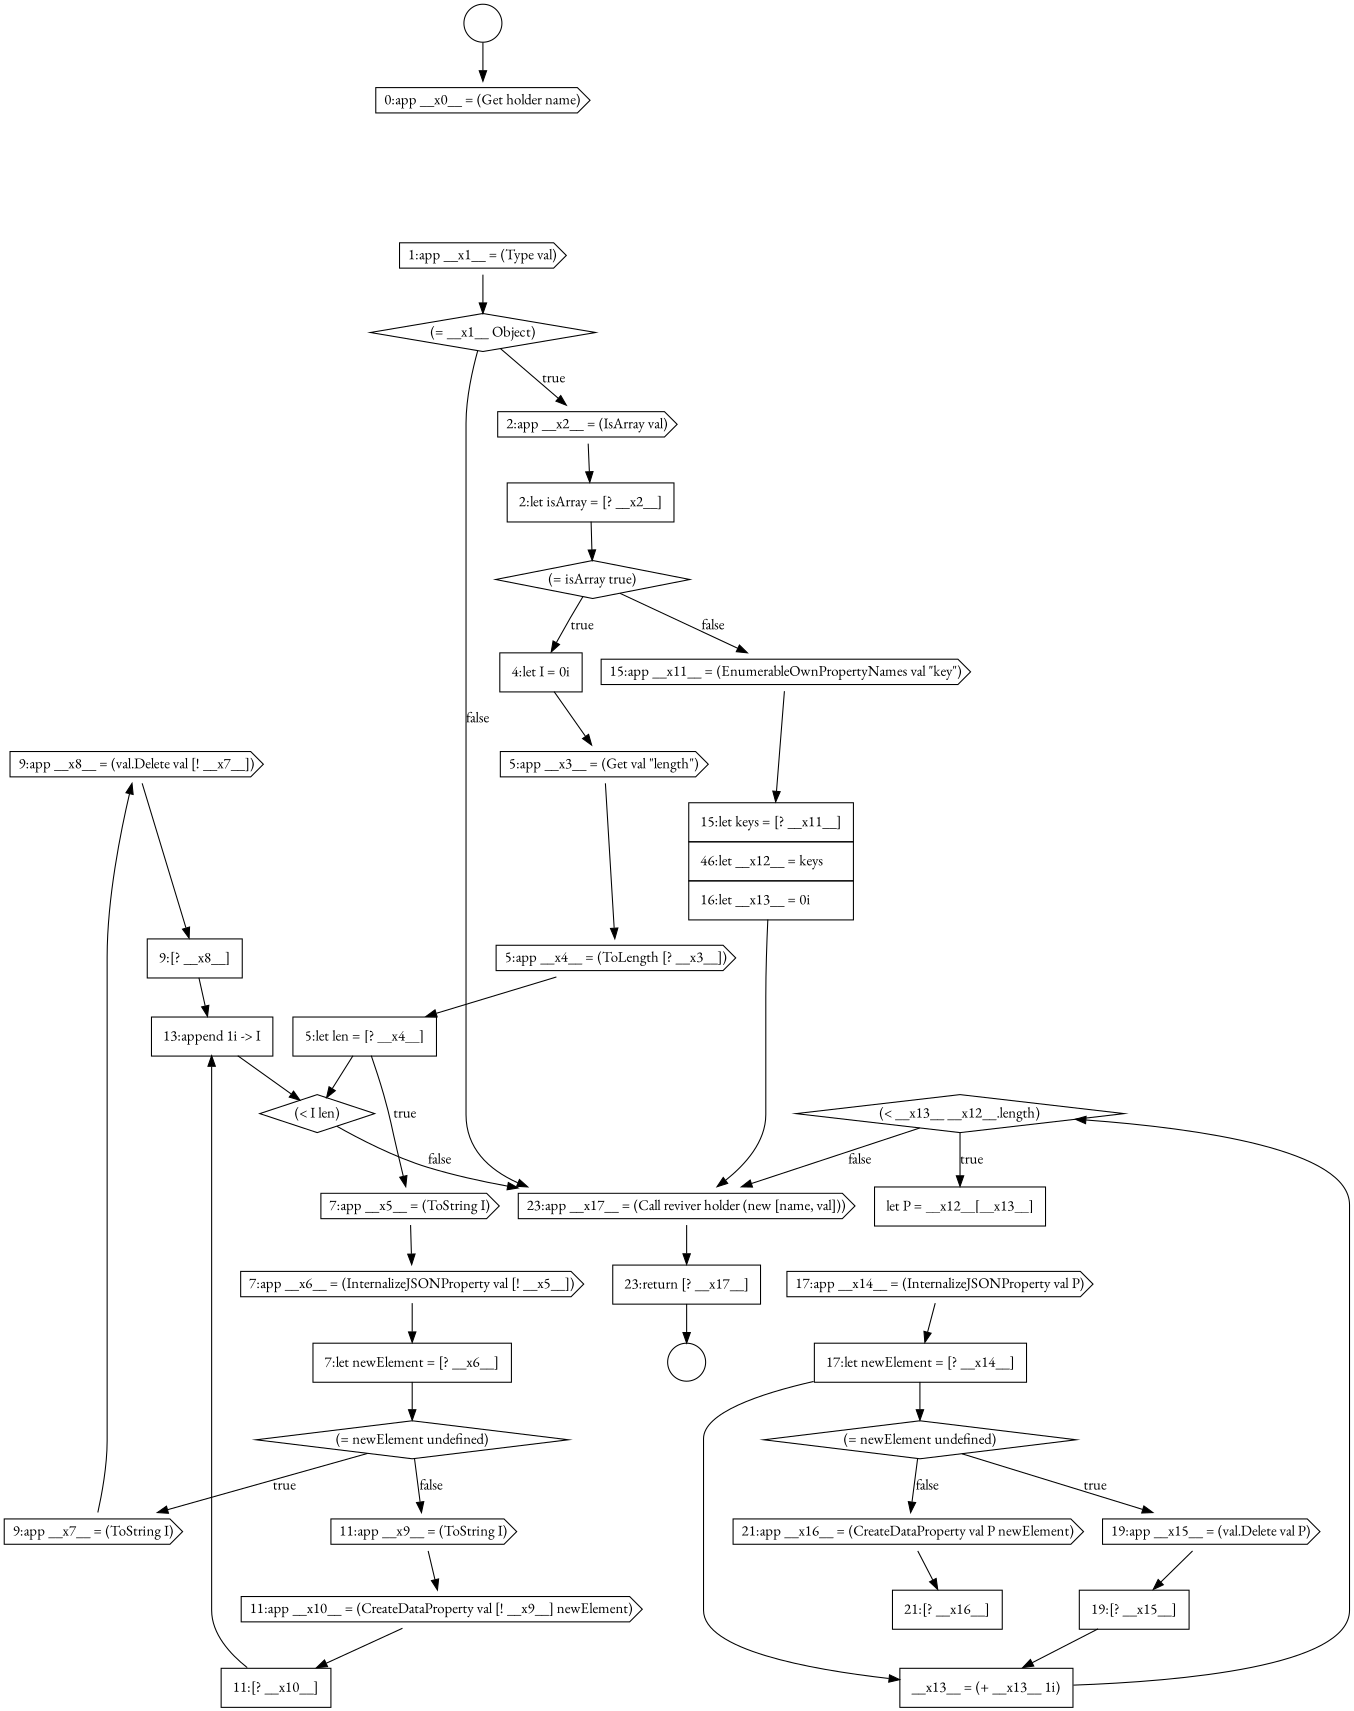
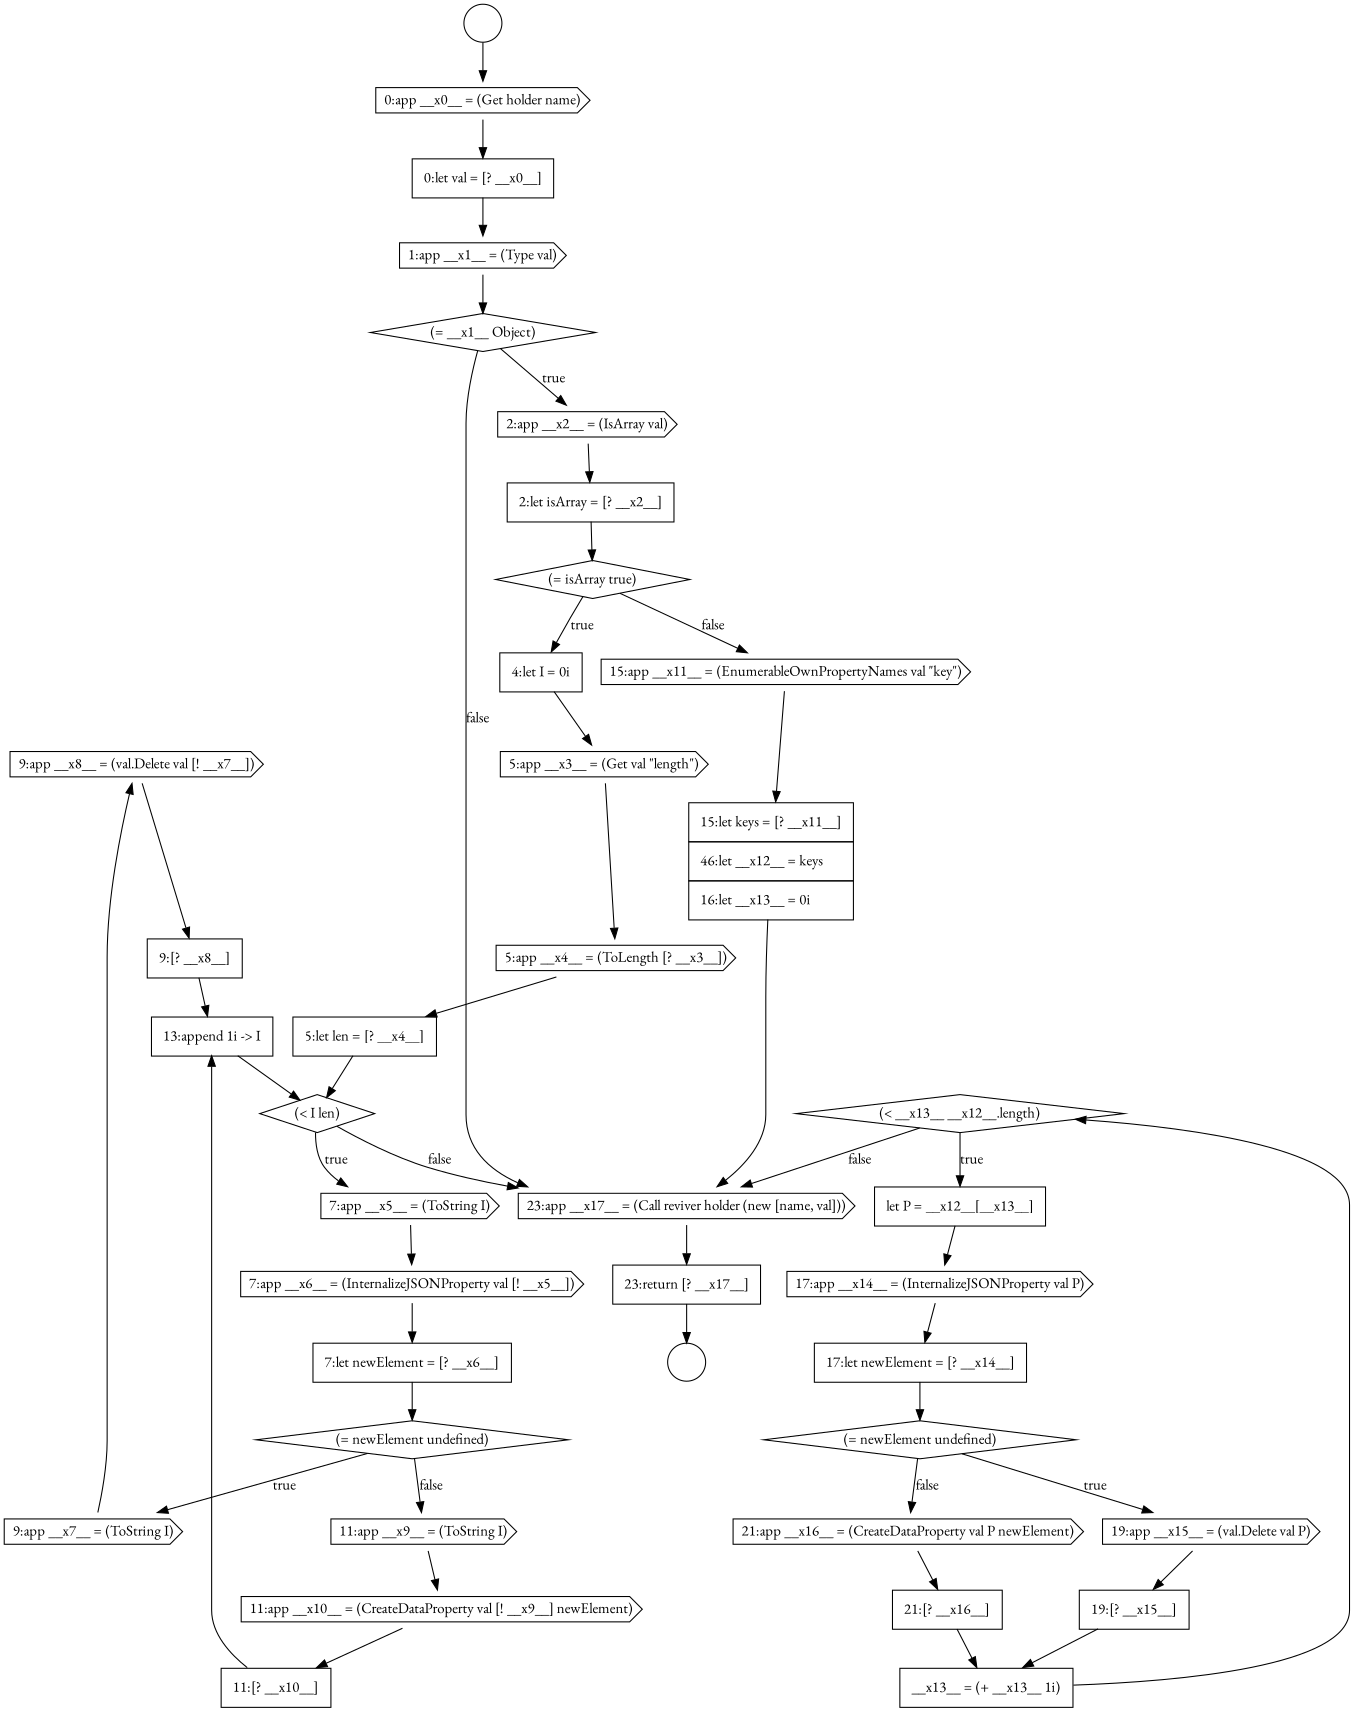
node "0:let val = [? __x0__]": added
edge "5:let len = [? __x4__]" -> "7:app __x5__ = (ToString I)": now "(< I len)" -> "7:app __x5__ = (ToString I)"
edge "let P = __x12__[__x13__]" -> "17:app __x14__ = (InternalizeJSONProperty val P)": added
edge "17:let newElement = [? __x14__]" -> "__x13__ = (+ __x13__ 1i)": now "21:[? __x16__]" -> "__x13__ = (+ __x13__ 1i)"
